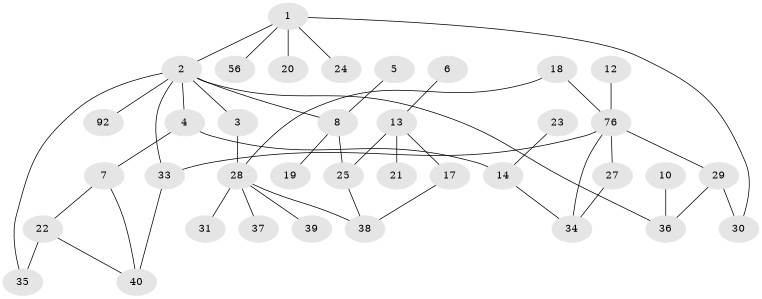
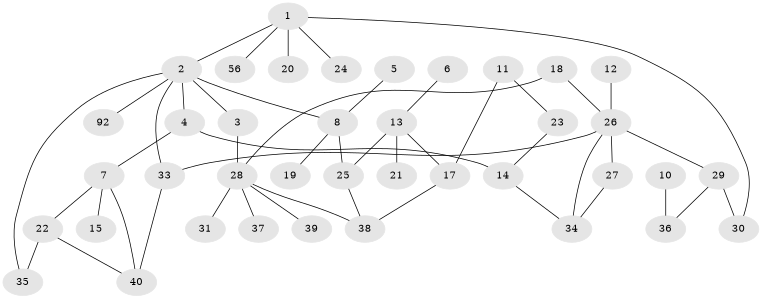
node "11": added
edge "2" -- "36": removed
node "76": label "76" -> "26"
node "15": added
